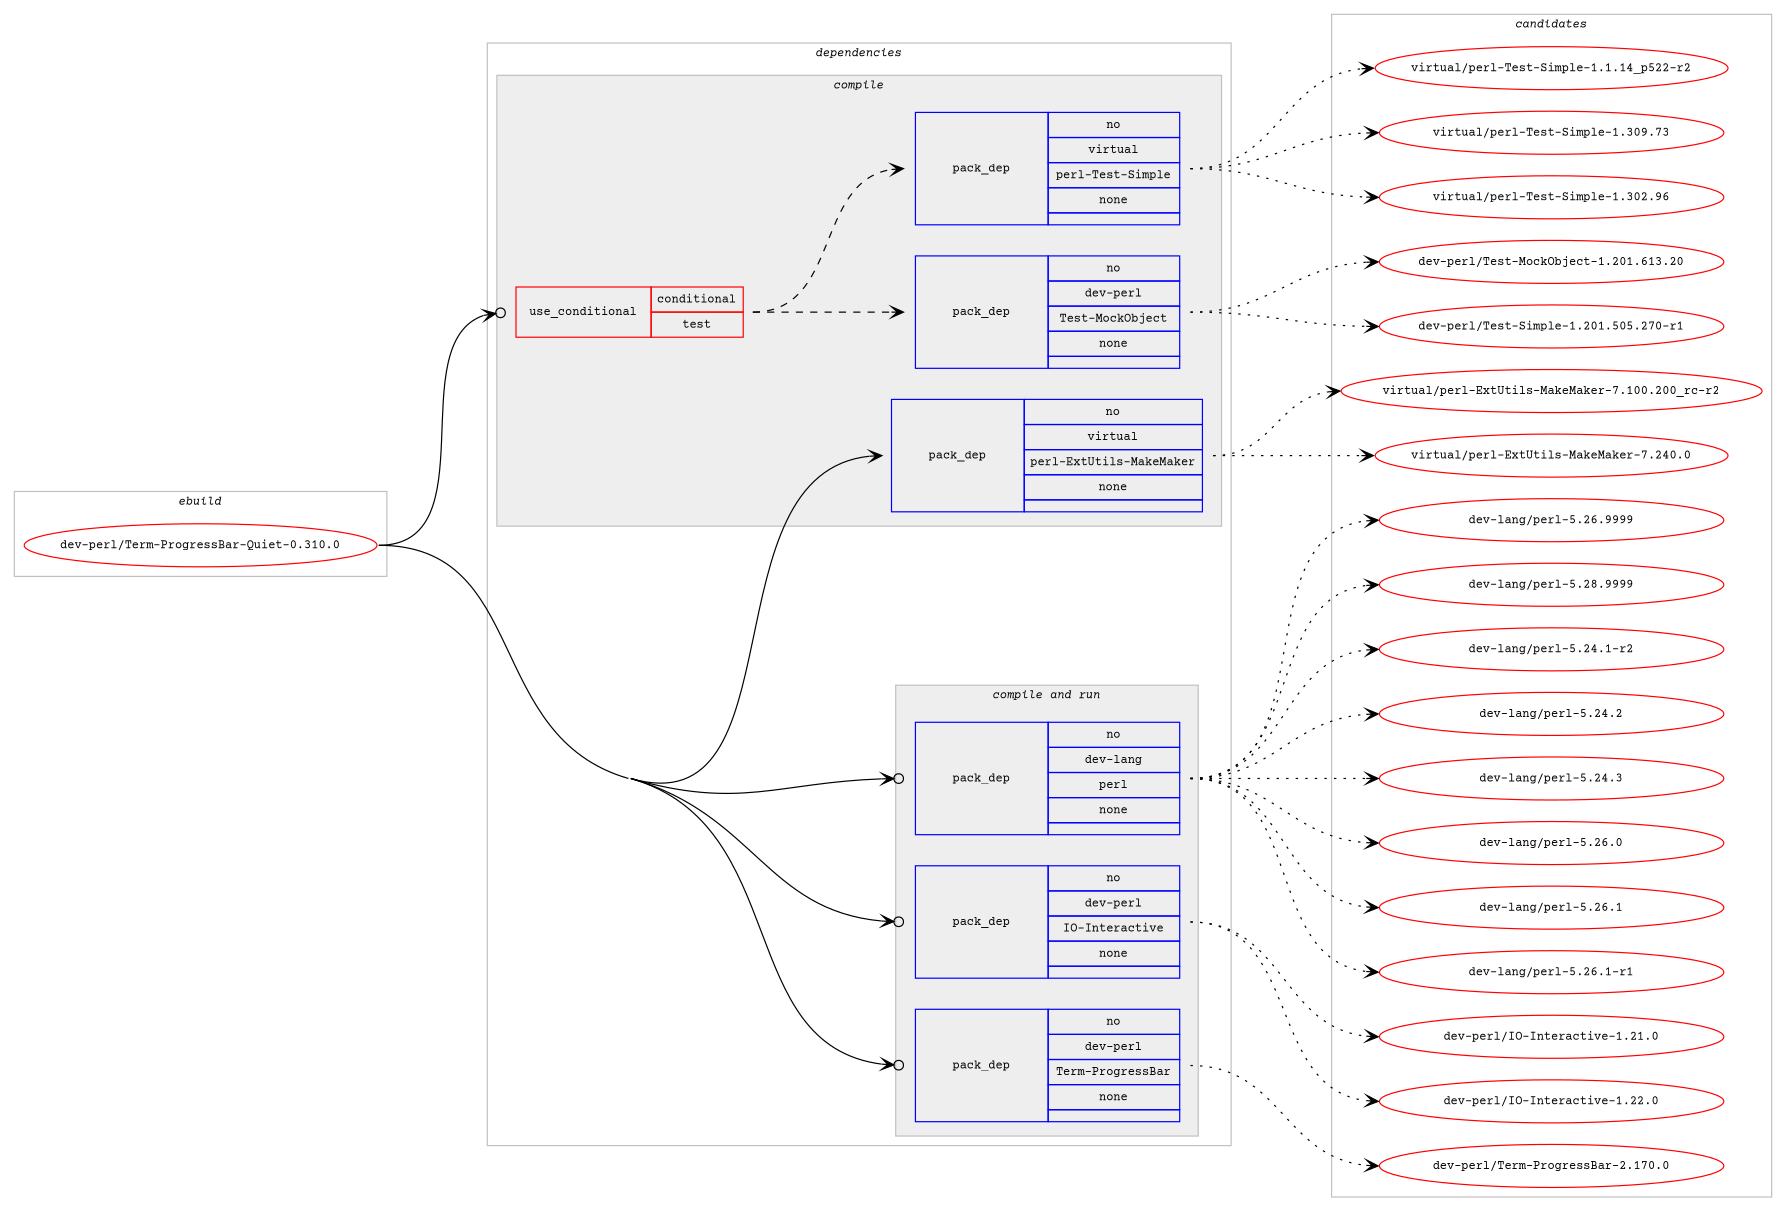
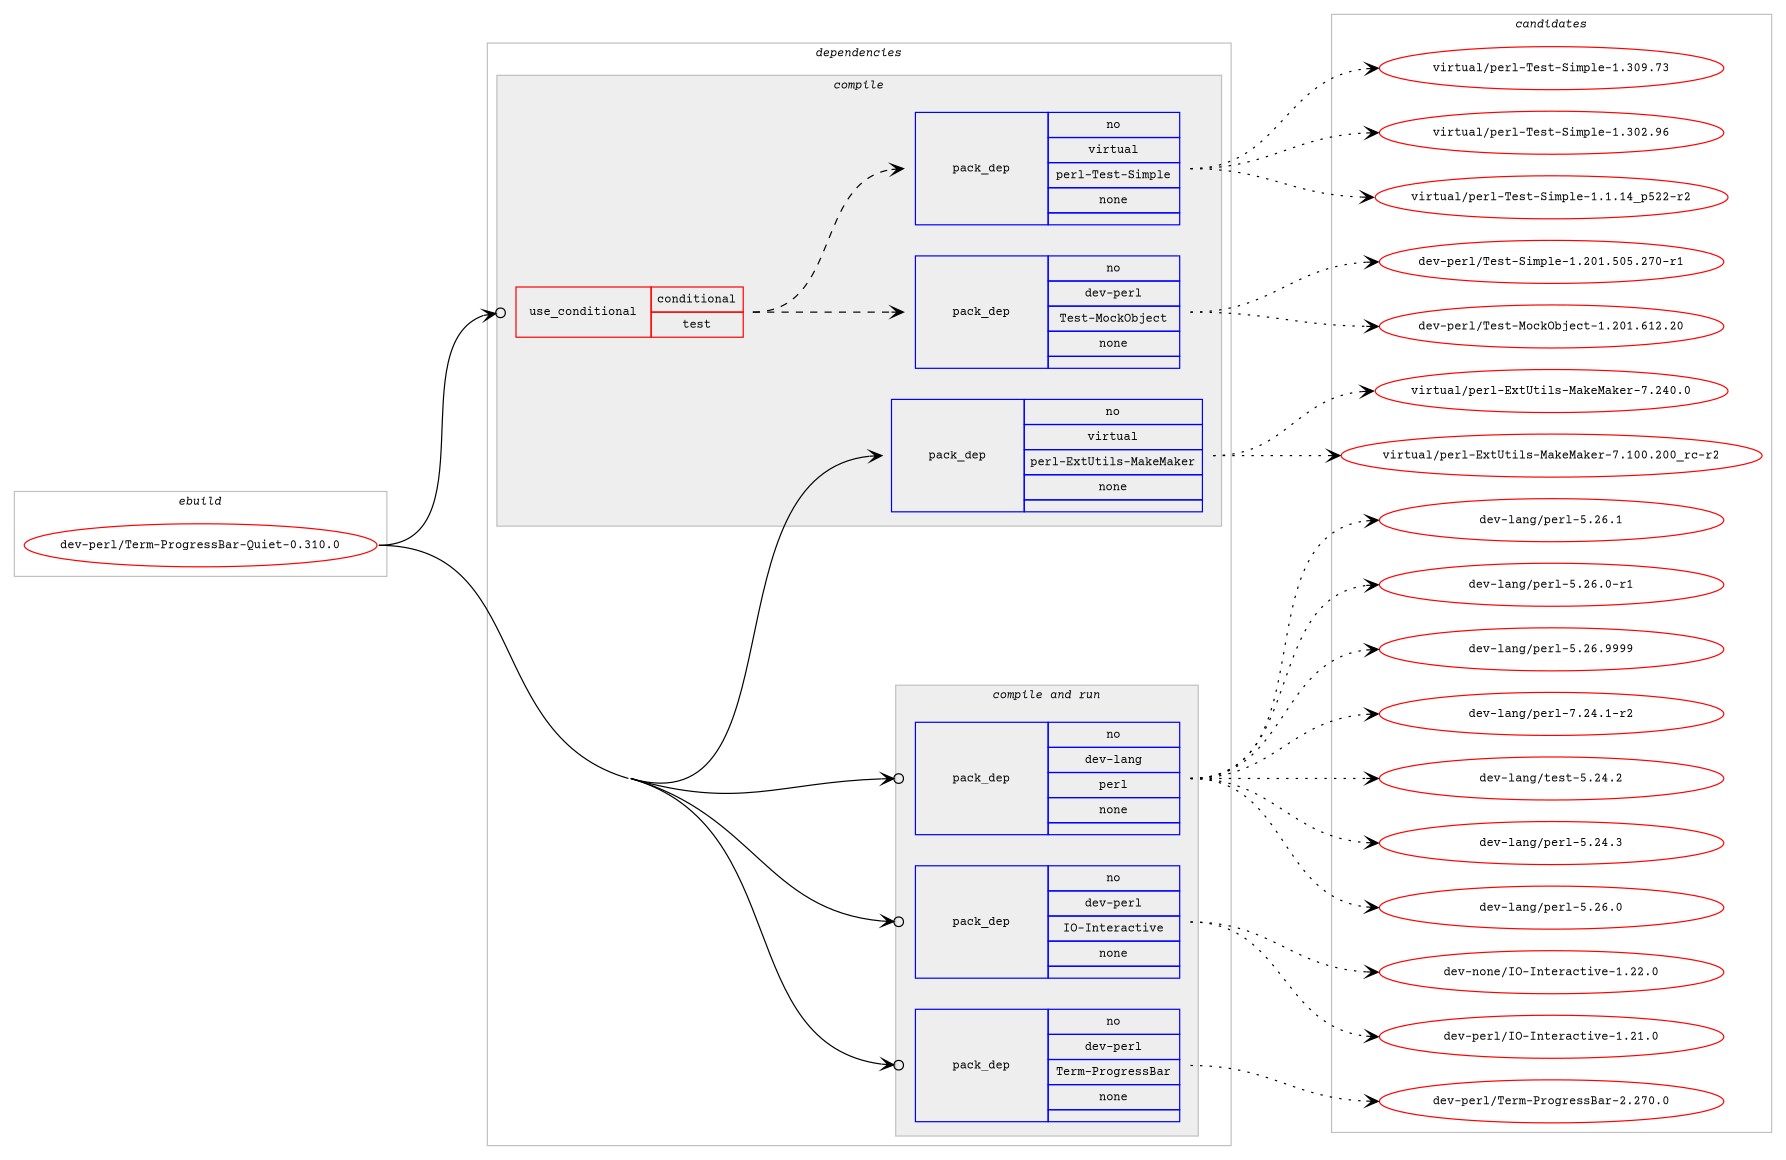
node "dev-perl/Test-MockObject-1.201.613.20": label "dev-perl/Test-MockObject-1.201.613.20" -> "dev-perl/Test-MockObject-1.201.612.20"
node "dev-lang/perl-5.28.9999": removed
node "dev-lang/perl-5.24.1-r2": label "dev-lang/perl-5.24.1-r2" -> "dev-lang/perl-7.24.1-r2"
node "dev-lang/perl-5.24.2": label "dev-lang/perl-5.24.2" -> "dev-lang/test-5.24.2"
node "dev-lang/perl-5.26.1-r1": label "dev-lang/perl-5.26.1-r1" -> "dev-lang/perl-5.26.0-r1"
node "dev-perl/IO-Interactive-1.22.0": label "dev-perl/IO-Interactive-1.22.0" -> "dev-none/IO-Interactive-1.22.0"
node "dev-perl/Term-ProgressBar-2.170.0": label "dev-perl/Term-ProgressBar-2.170.0" -> "dev-perl/Term-ProgressBar-2.270.0"
